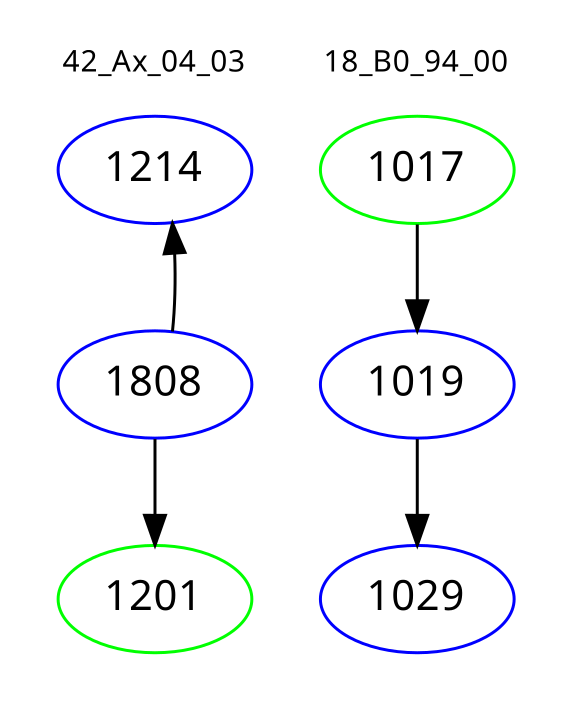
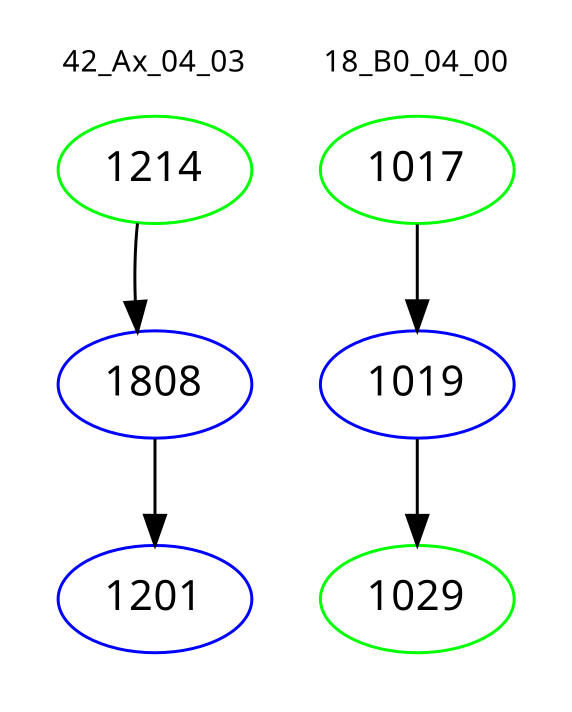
cluster "18_B0_94_00": label "18_B0_94_00" -> "18_B0_04_00"
node "1214": color blue -> green
edge "1808" -> "1214": reversed
node "1201": color green -> blue
node "1029": color blue -> green
